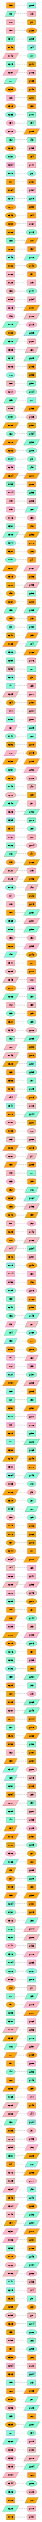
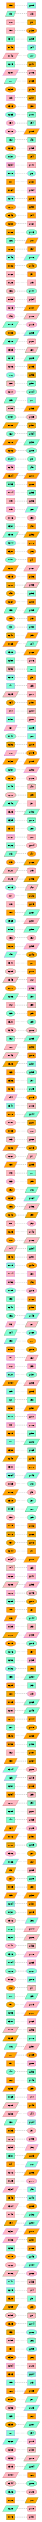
node "y279": fillcolor aquamarine -> orange
node "x321": fillcolor orange -> lightpink
